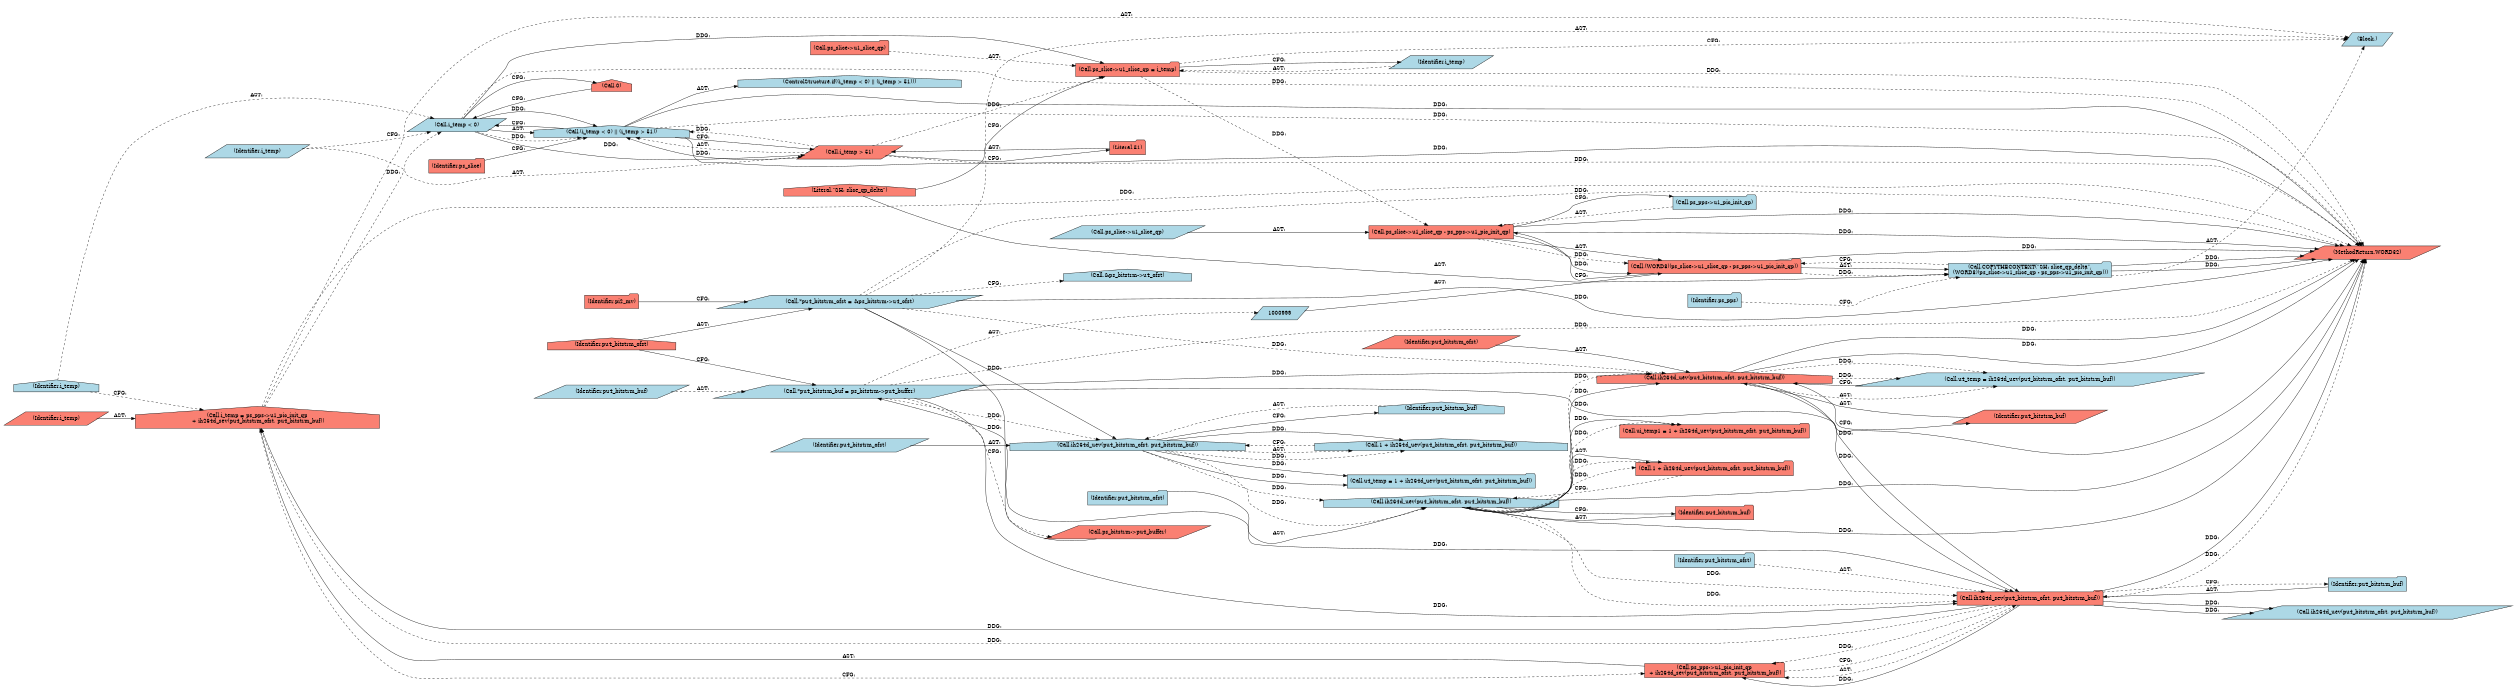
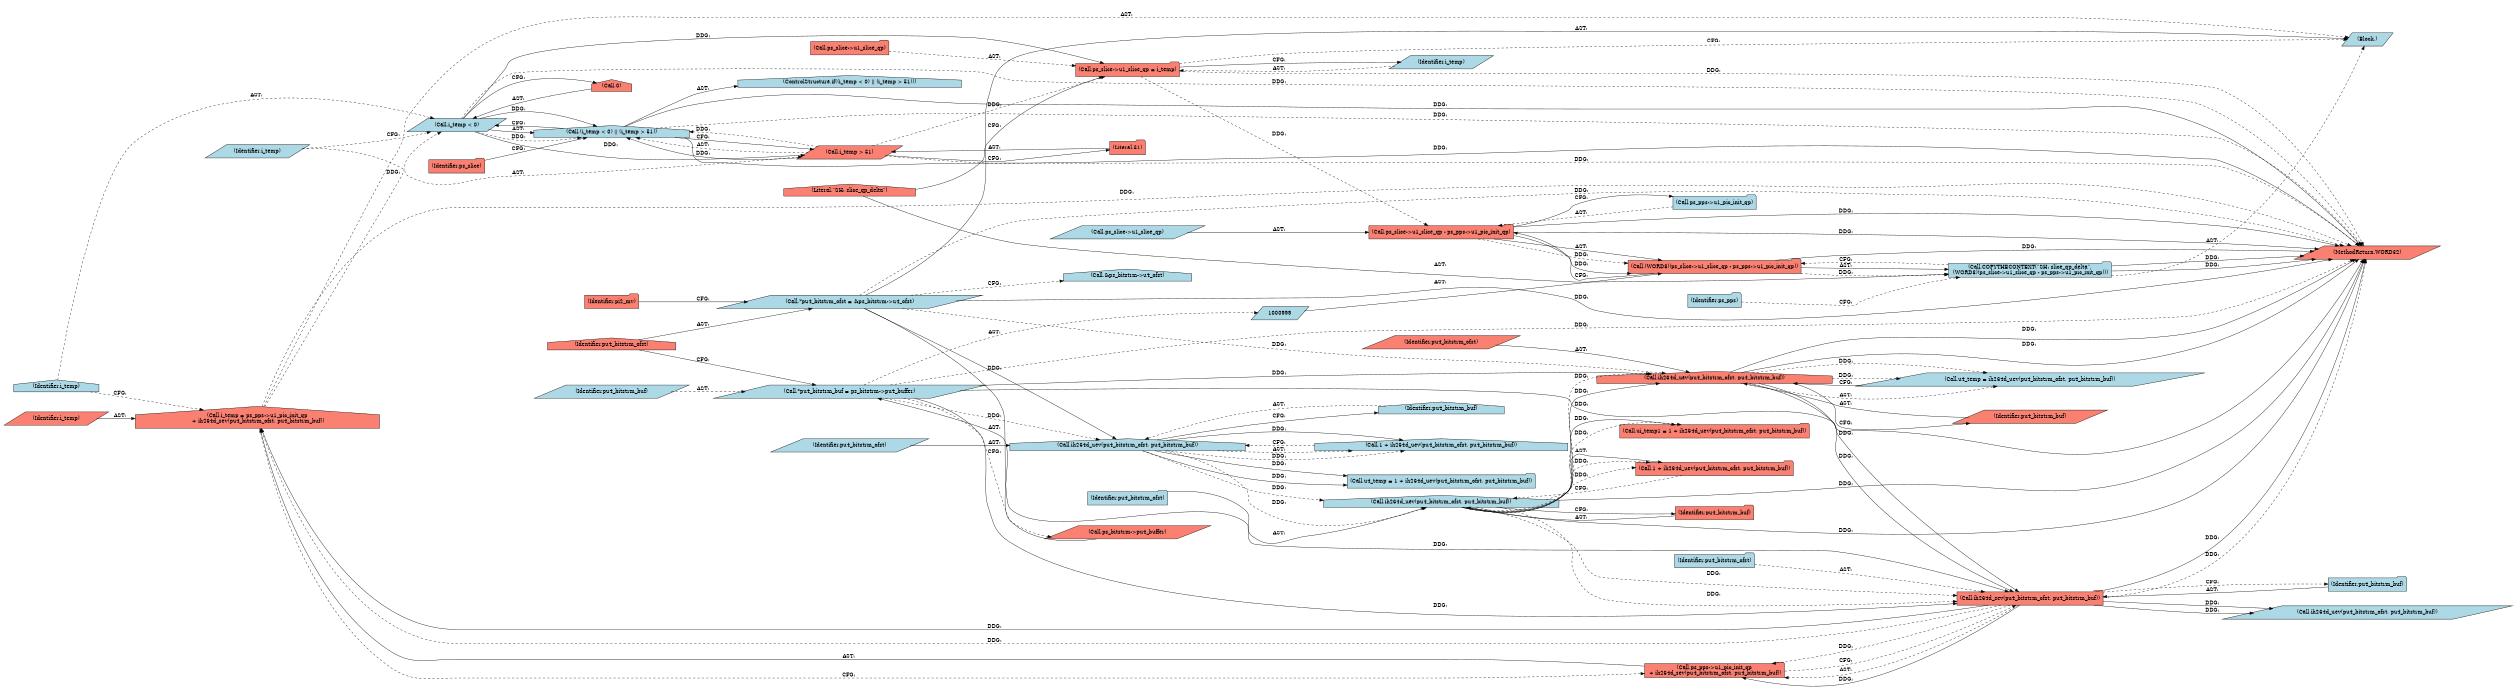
edge "(Call,*pu4_bitstrm_ofst = &ps_bitstrm->u4_ofst)" -> "(Block,)": style dashed -> solid
edge "(Call,0)" -> "(Call,i_temp < 0)": label "CFG: " -> "AST: "
edge "(Call,ps_bitstrm->pu4_buffer)" -> "(Call,*pu4_bitstrm_buf = ps_bitstrm->pu4_buffer)": label "DDG: " -> "AST: "
